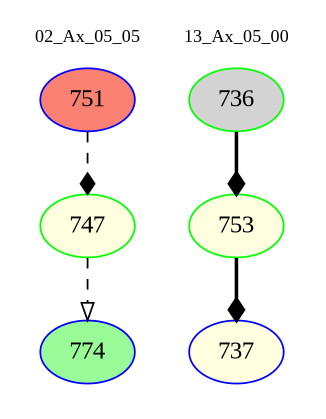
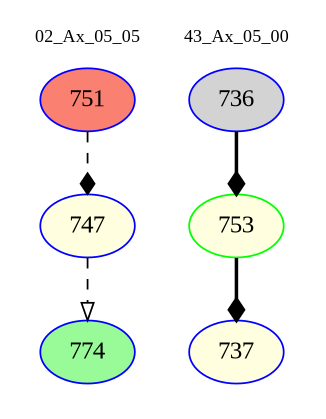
cluster "13_Ax_05_00": label "13_Ax_05_00" -> "43_Ax_05_00"
node "736": color green -> blue
node "747": color green -> blue
